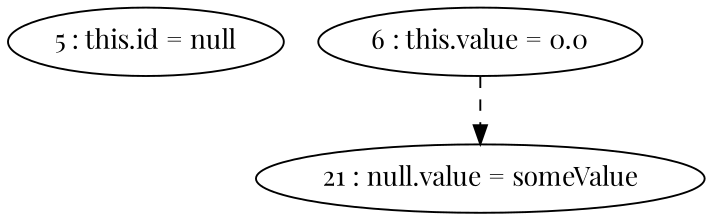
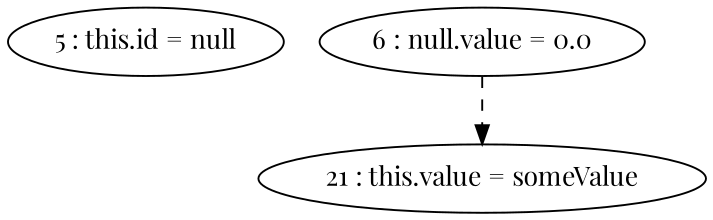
node "6 : this.value = 0.0": label "6 : this.value = 0.0" -> "6 : null.value = 0.0"
node "21 : null.value = someValue": label "21 : null.value = someValue" -> "21 : this.value = someValue"
